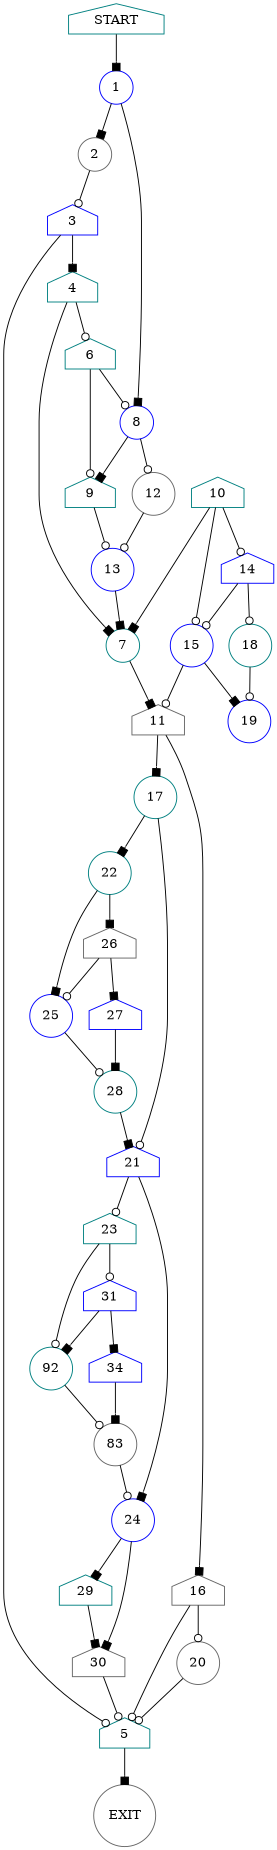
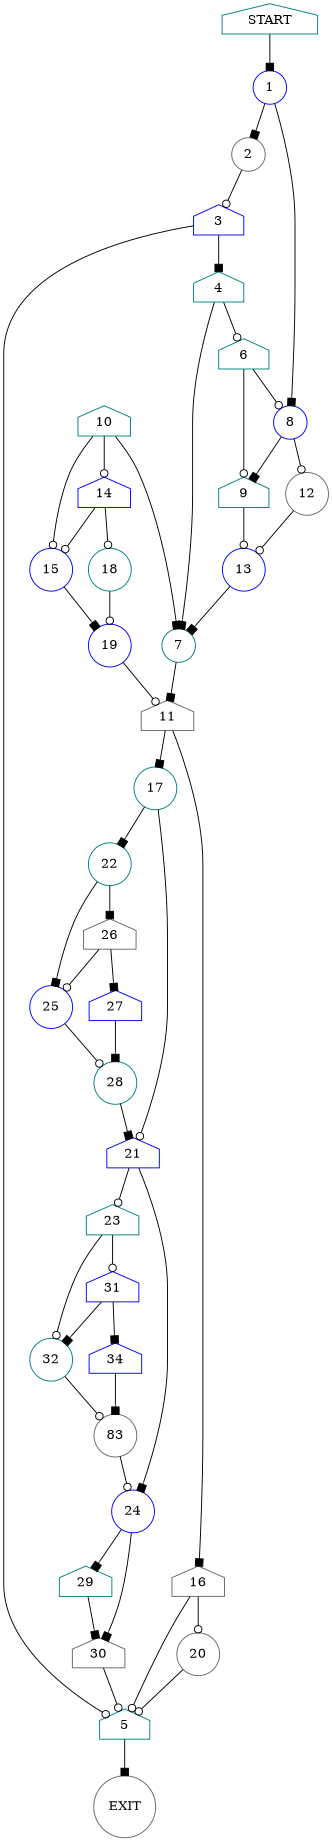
edge "15" -> "11": now "19" -> "11"
node "92": label "92" -> "32"
